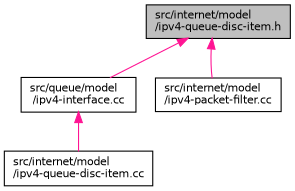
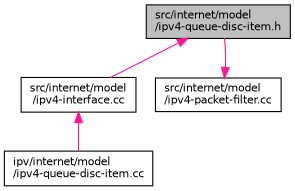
edge "src/internet/model /ipv4-packet-filter.cc" -> "src/internet/model /ipv4-queue-disc-item.h": reversed
node "src/queue/model /ipv4-interface.cc": label "src/queue/model /ipv4-interface.cc" -> "src/internet/model /ipv4-interface.cc"
node "src/internet/model /ipv4-queue-disc-item.cc": label "src/internet/model /ipv4-queue-disc-item.cc" -> "ipv/internet/model /ipv4-queue-disc-item.cc"
